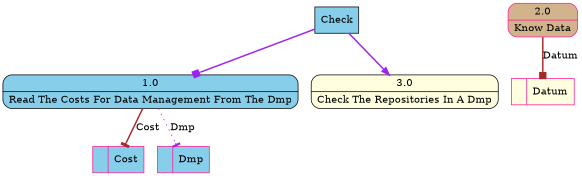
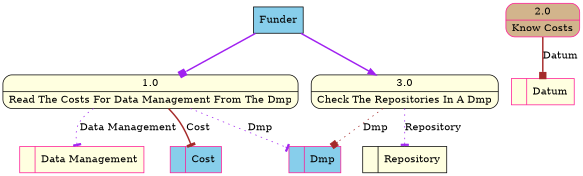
node "Check": label "Check" -> "Funder"
node "2.0": text "Know Data" -> "Know Costs"
node "1.0": fillcolor skyblue -> lightyellow
edge "3.0" -> "Dmp": added, label "Dmp"
node "Data Management": added
node "Repository": added
